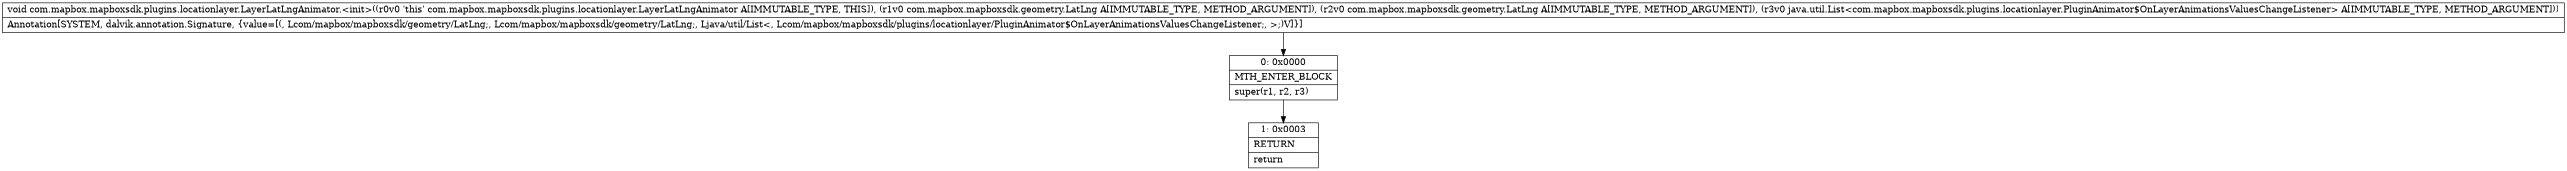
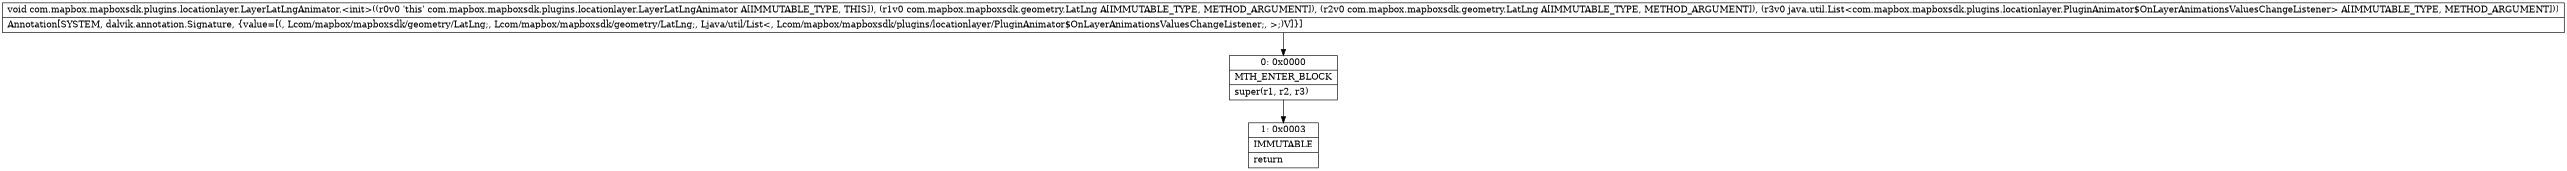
node "1: 0x0003": text "RETURN" -> "IMMUTABLE"
